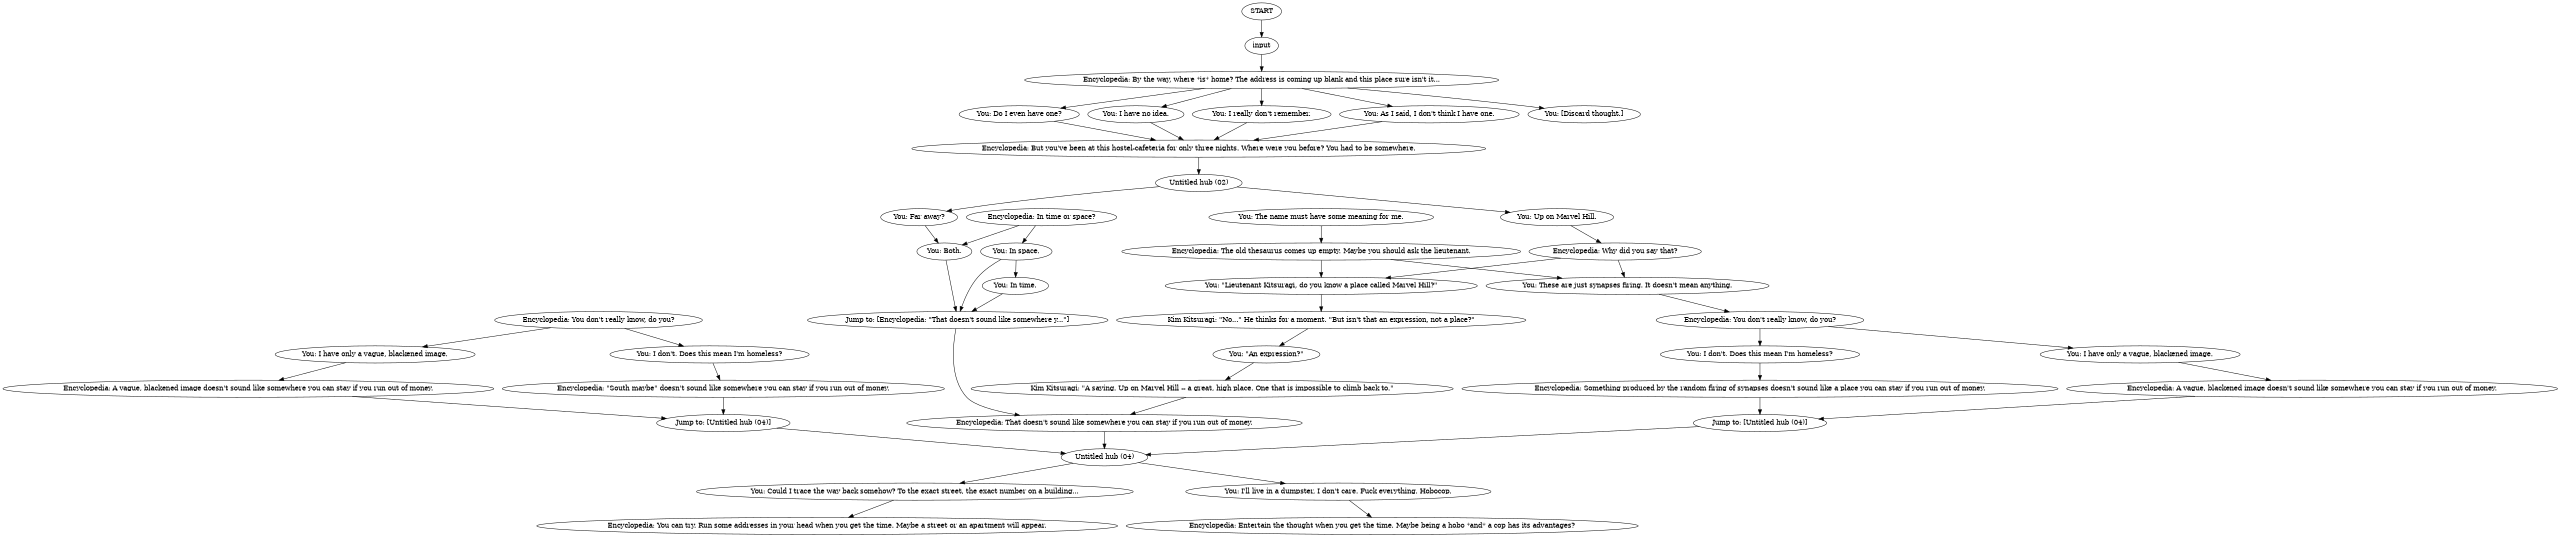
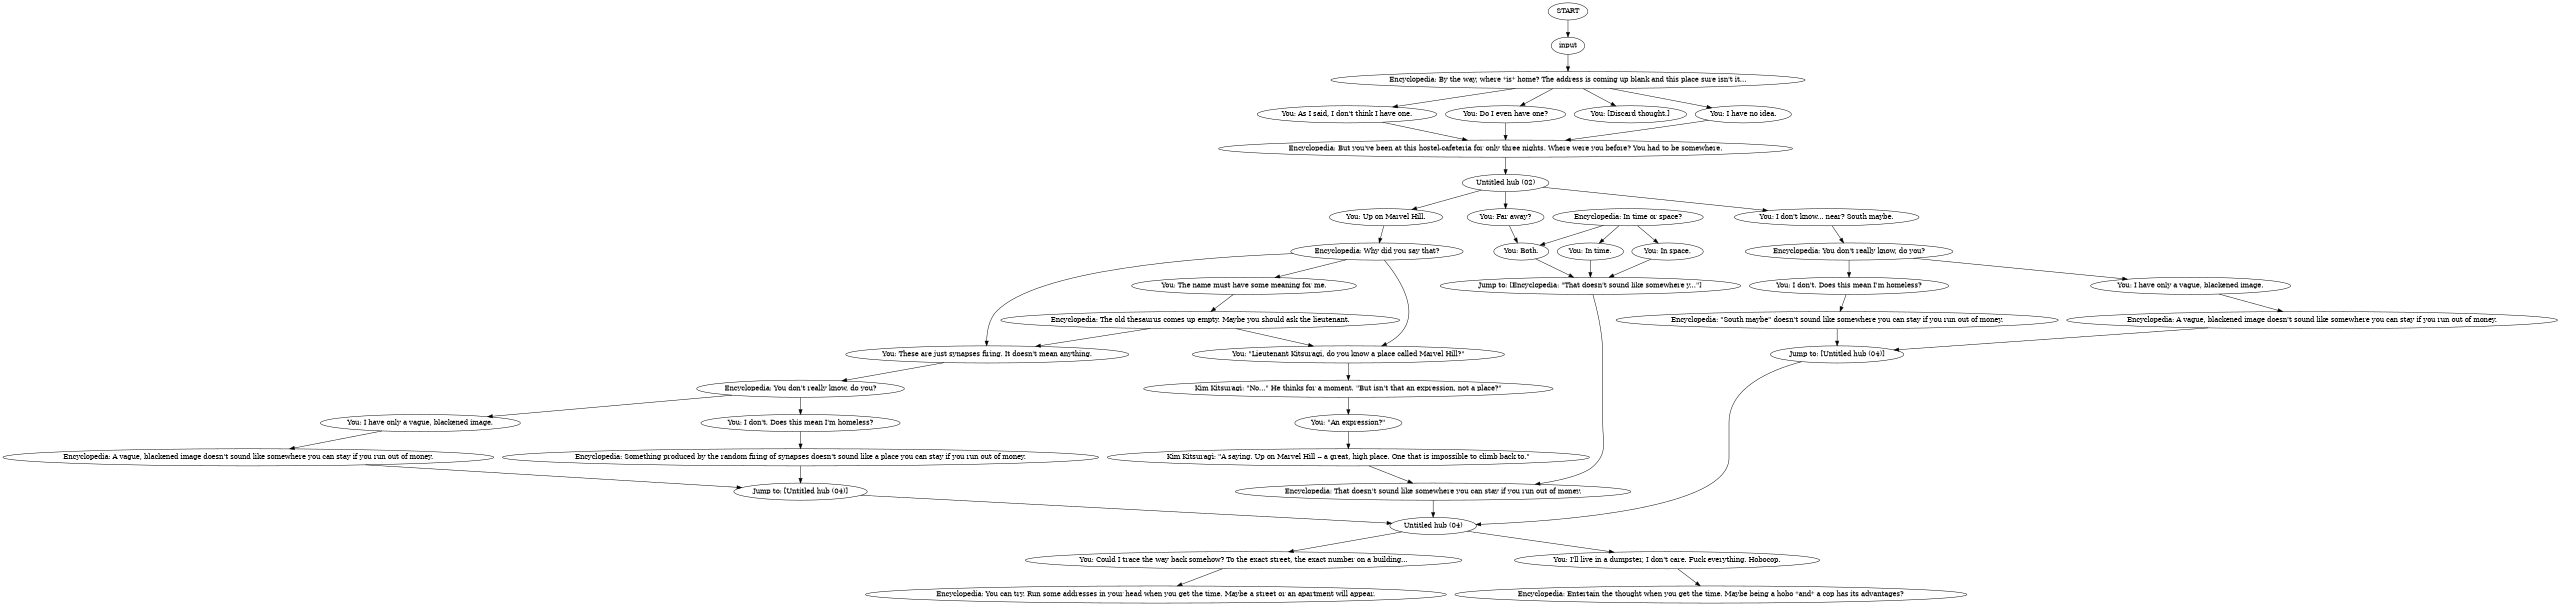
node "You: I really don't remember.": removed
node "You: I don't know... near? South maybe.": added
edge "You: In space." -> "You: In time.": now "Encyclopedia: In time or space?" -> "You: In time."
edge "Encyclopedia: Why did you say that?" -> "You: The name must have some meaning for me.": added
